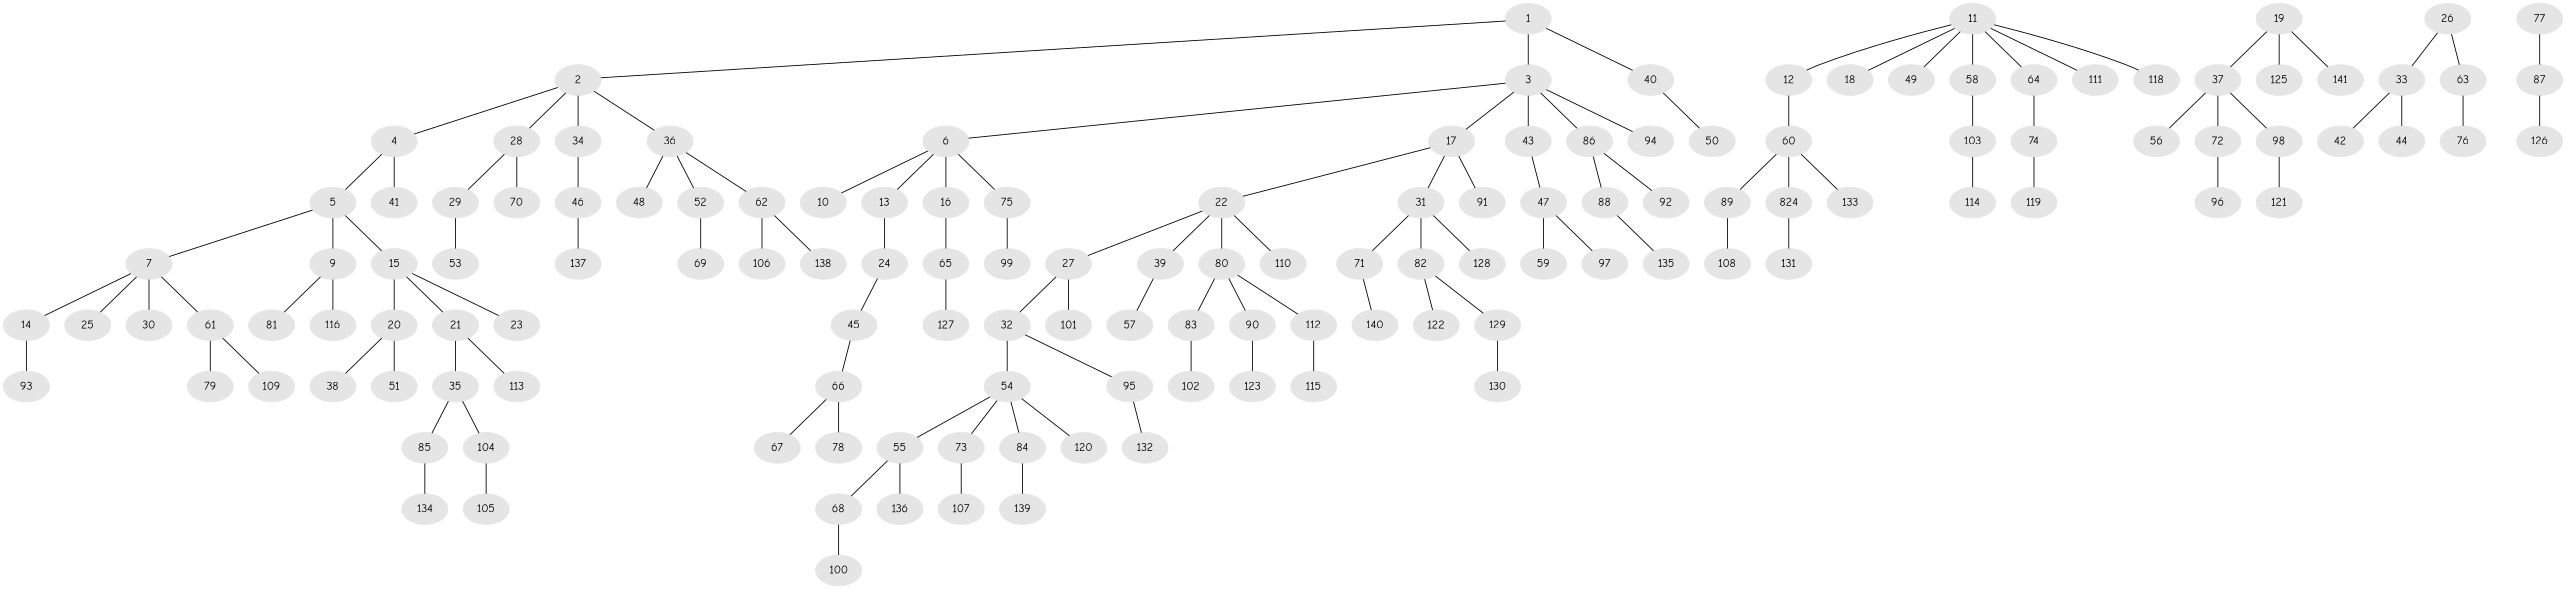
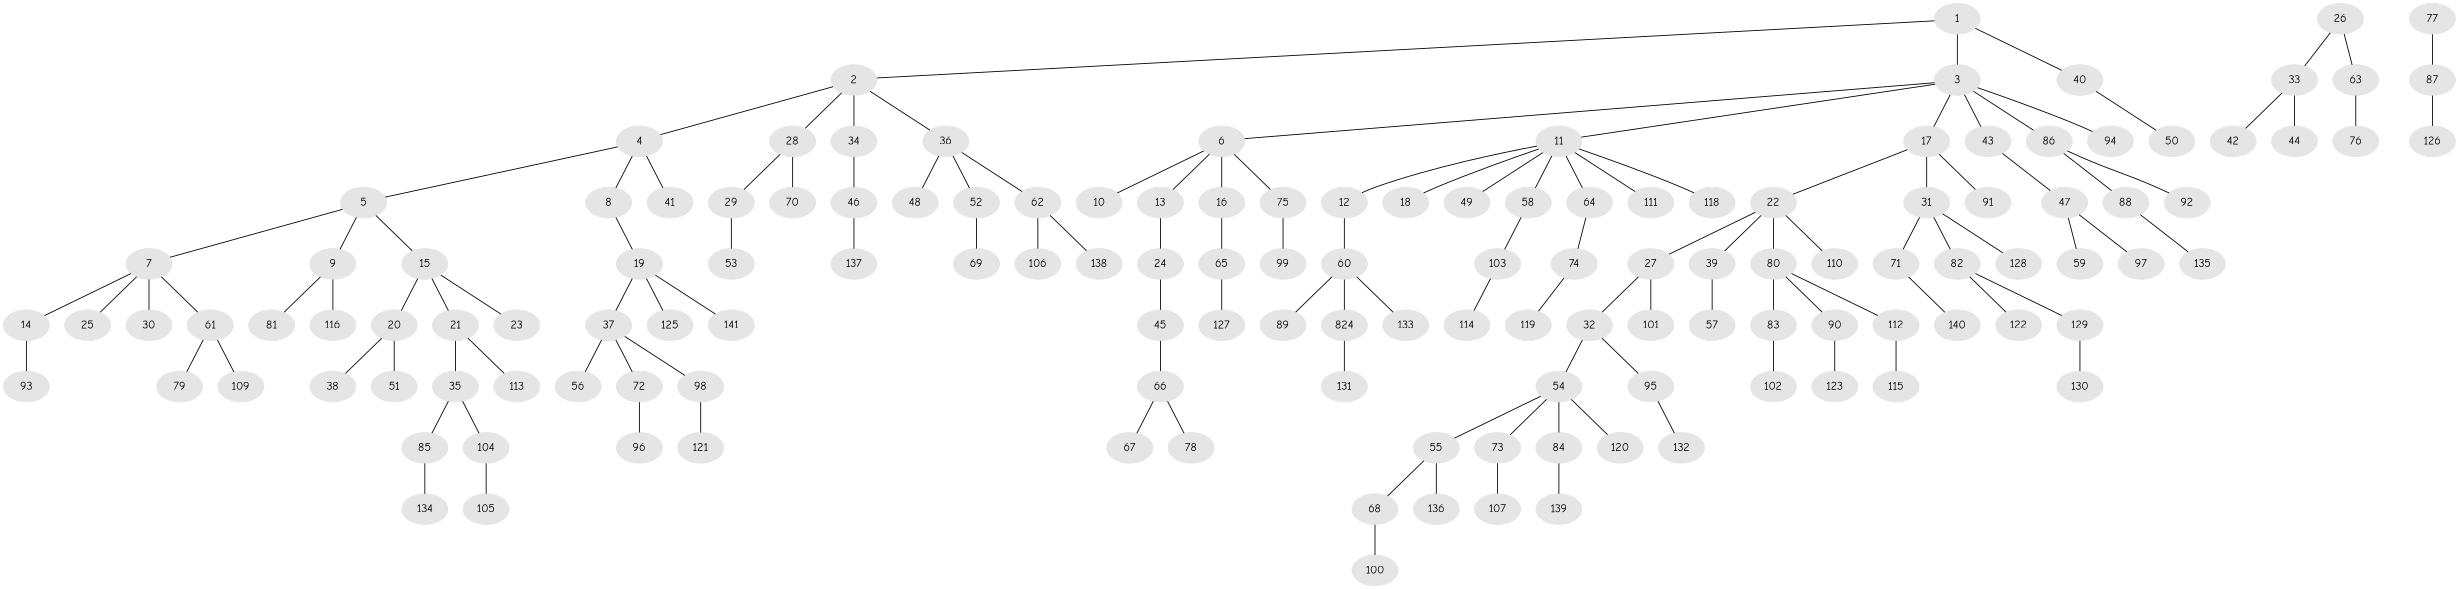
edge "3" -- "11": added
node "8": added
node "108": removed
